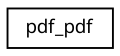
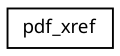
node "pdf_pdf": label "pdf_pdf" -> "pdf_xref"
